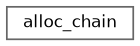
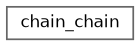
node "alloc_chain": label "alloc_chain" -> "chain_chain"
